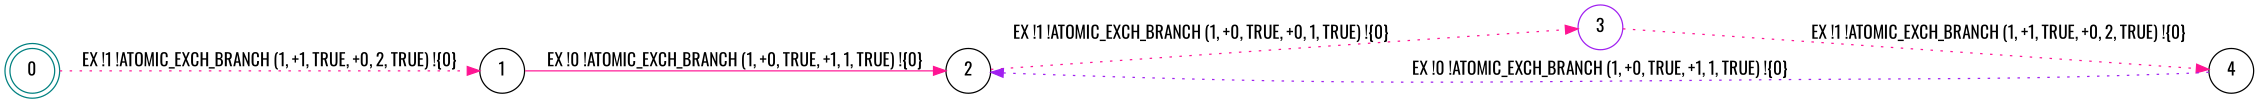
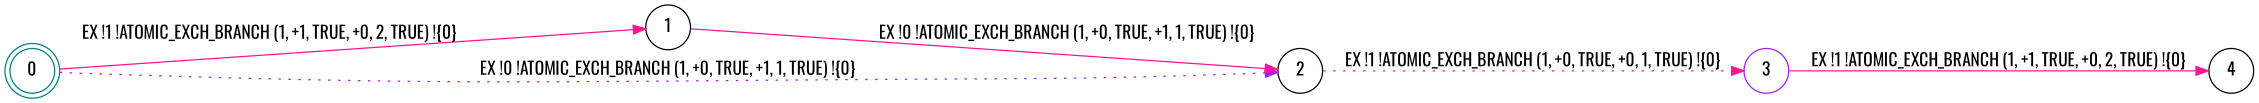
edge "3" -> "4": style dotted -> solid
edge "0" -> "1": style dotted -> solid
edge "4" -> "2": now "0" -> "2"
